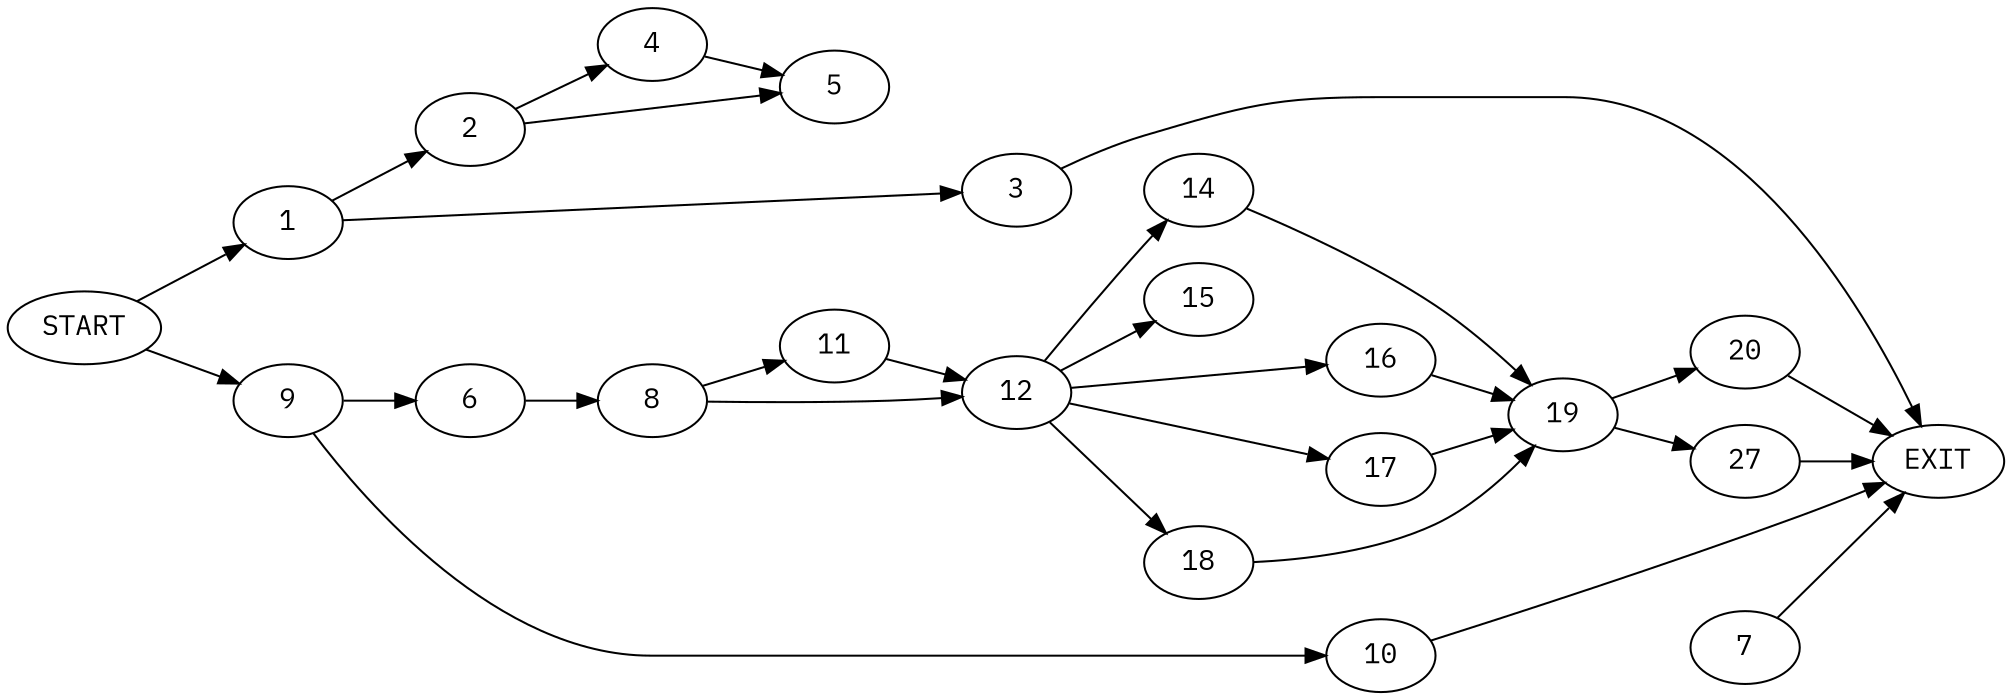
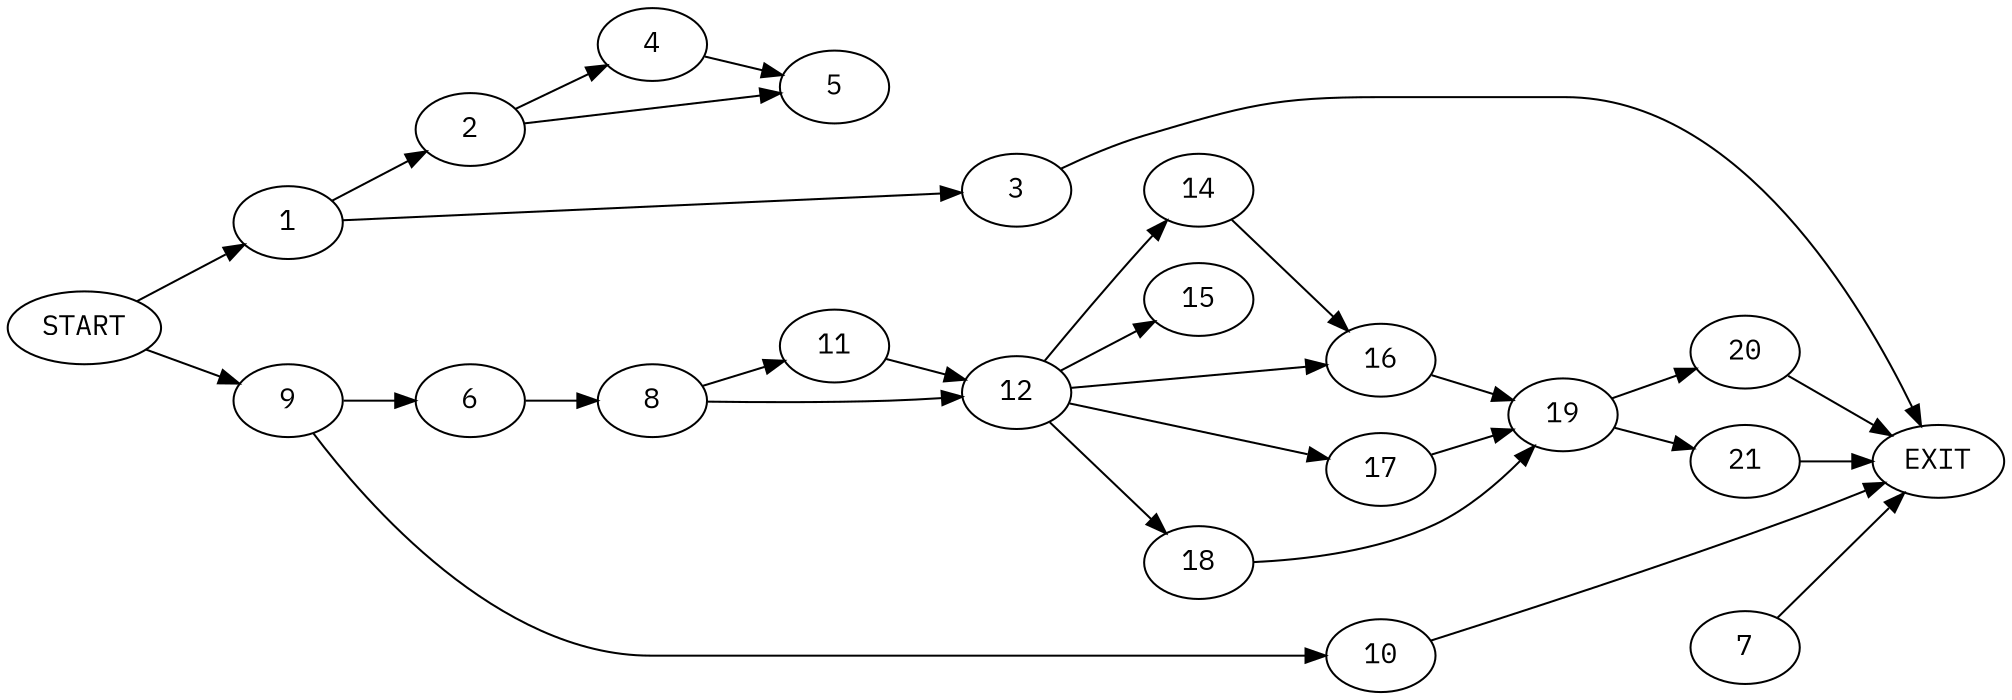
edge "14" -> "19": now "14" -> "16"
node "27": label "27" -> "21"
